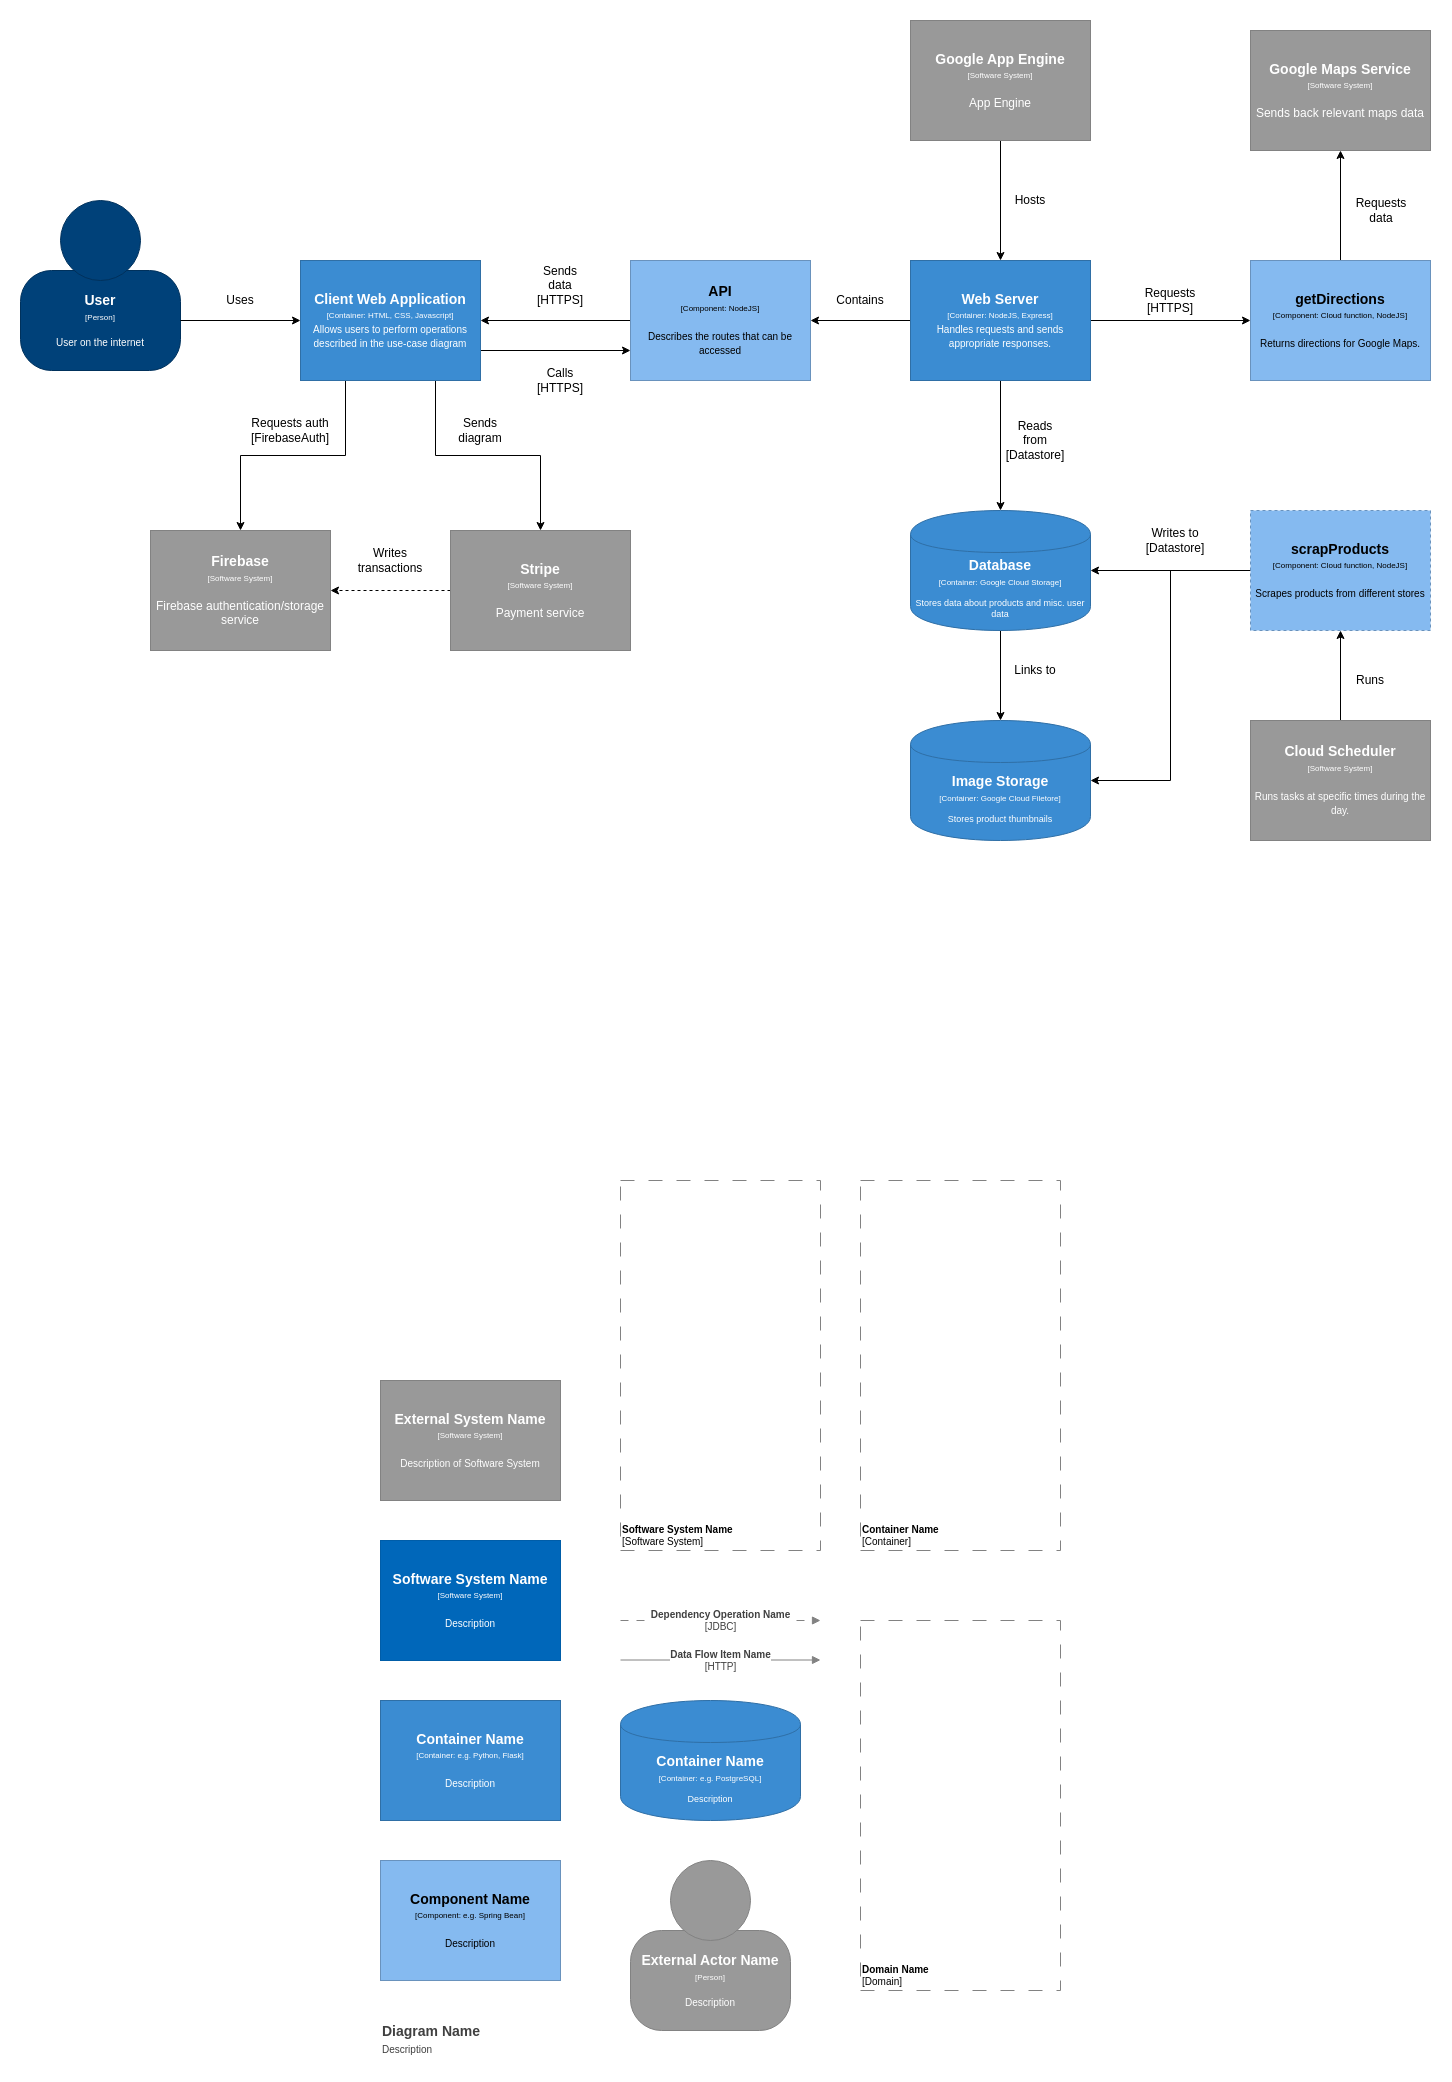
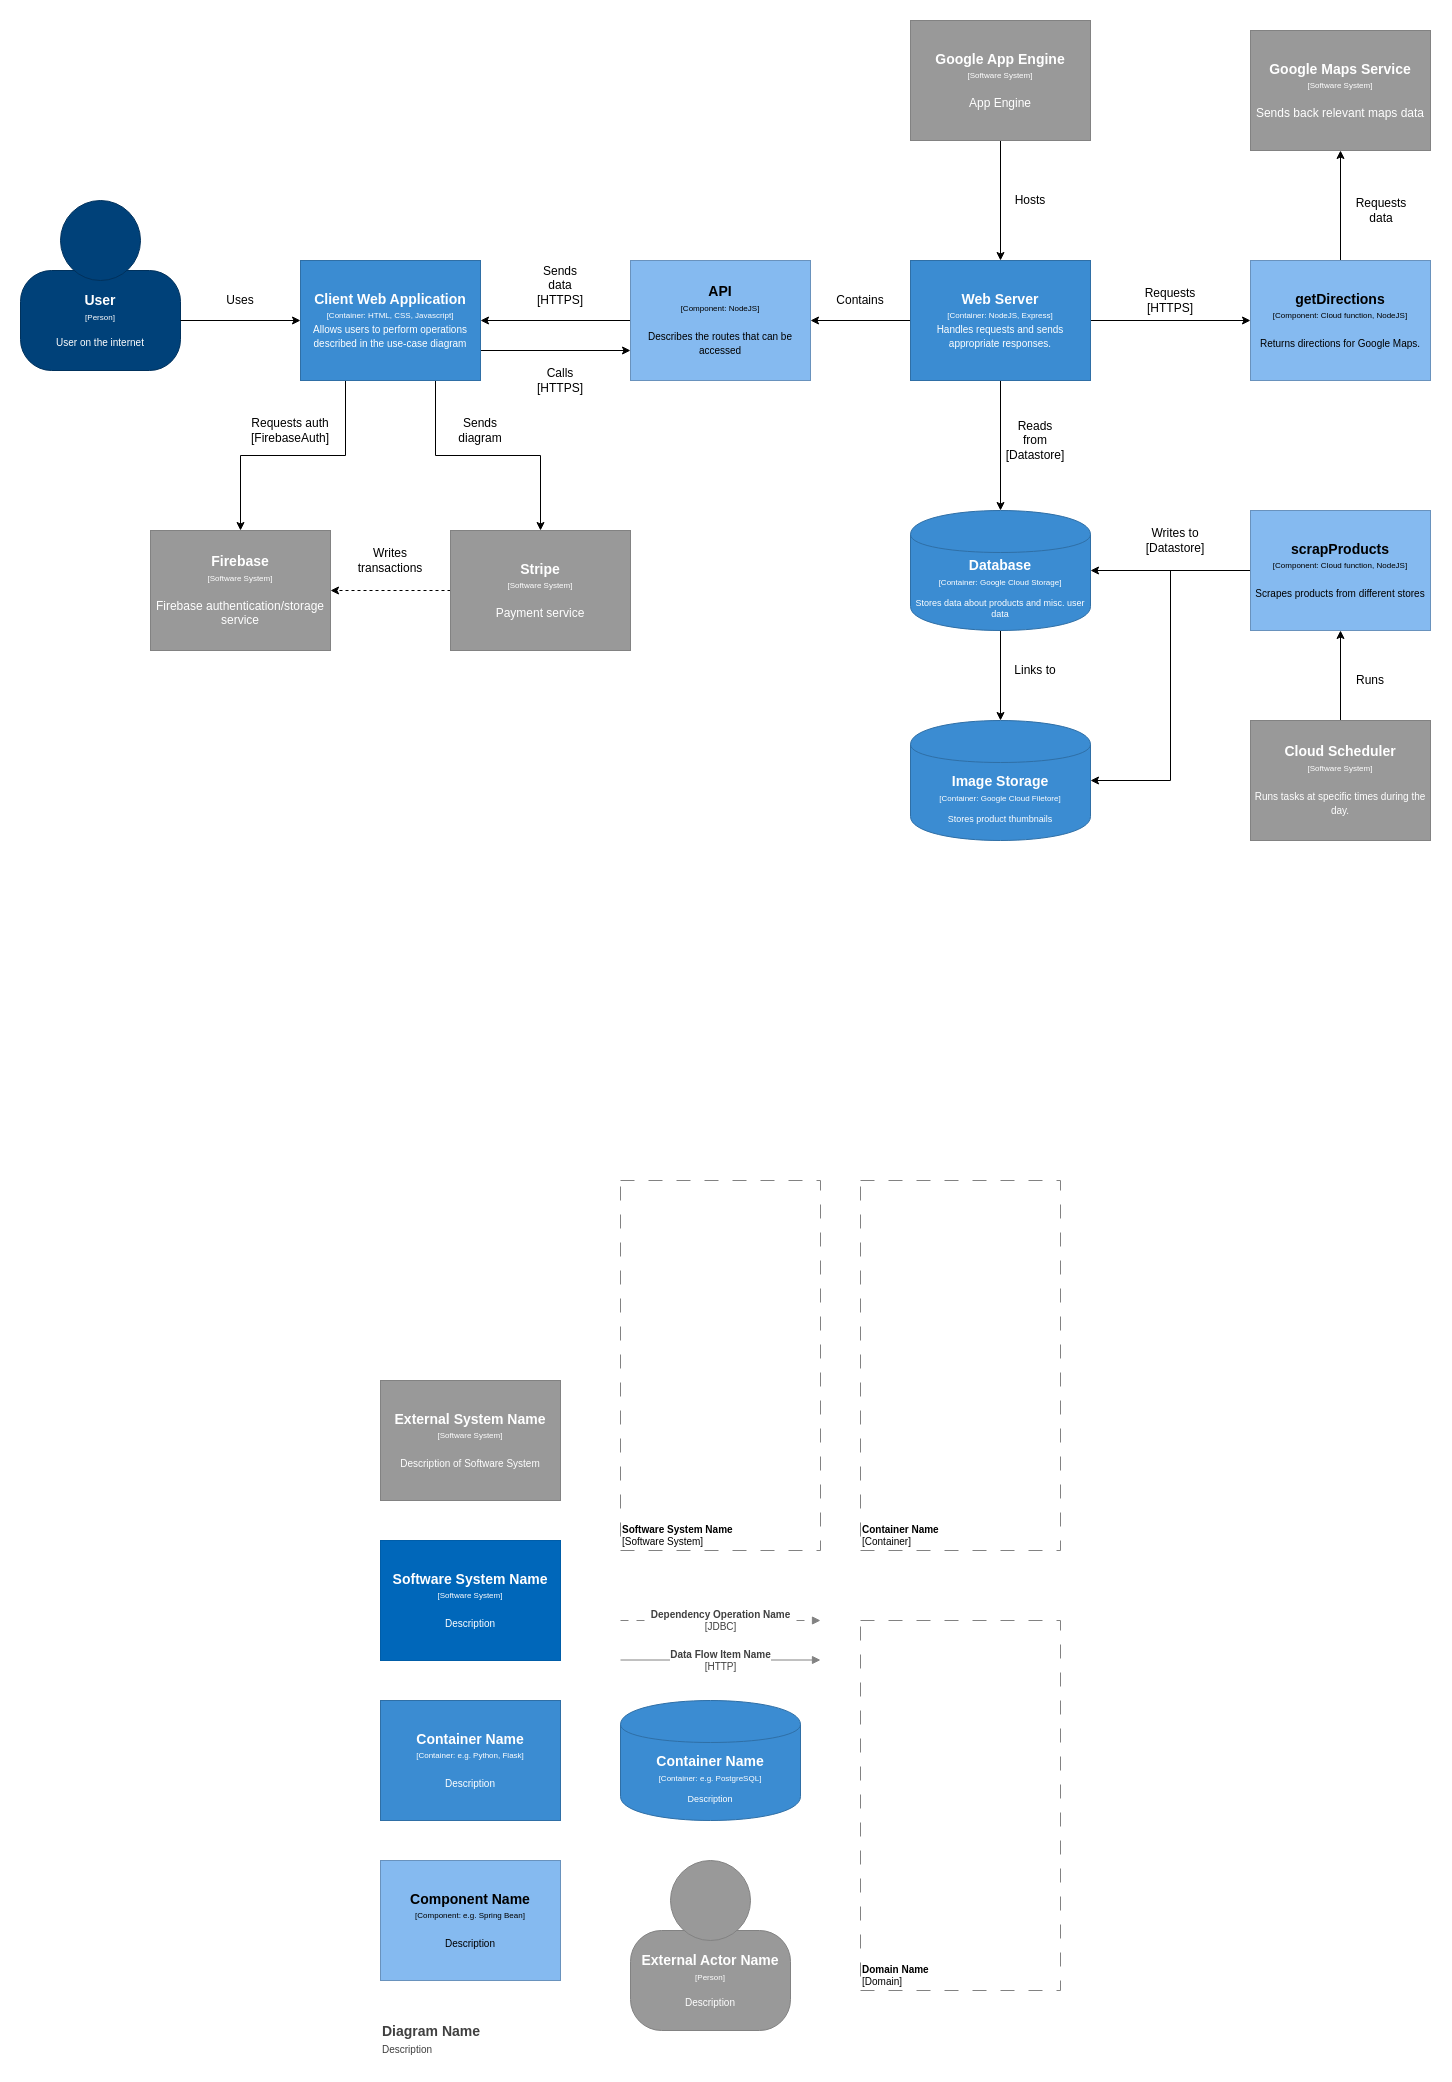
node "scrapProducts [Component: Cloud function, NodeJS] Scrapes products from different stores": style dashed -> solid
